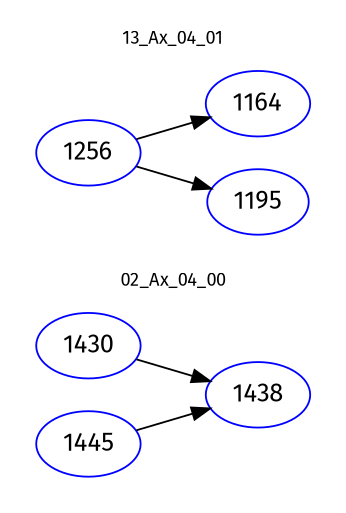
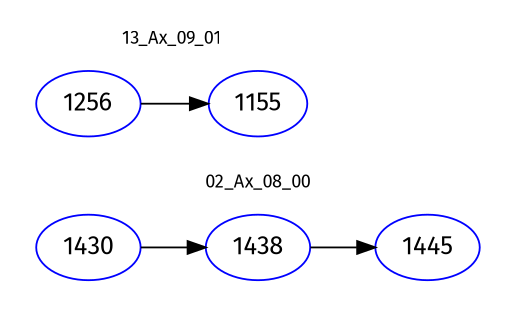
cluster "13_Ax_04_01": label "13_Ax_04_01" -> "13_Ax_09_01"
node "1164": removed
node "1195": label "1195" -> "1155"
cluster "02_Ax_04_00": label "02_Ax_04_00" -> "02_Ax_08_00"
edge "1445" -> "1438": reversed
